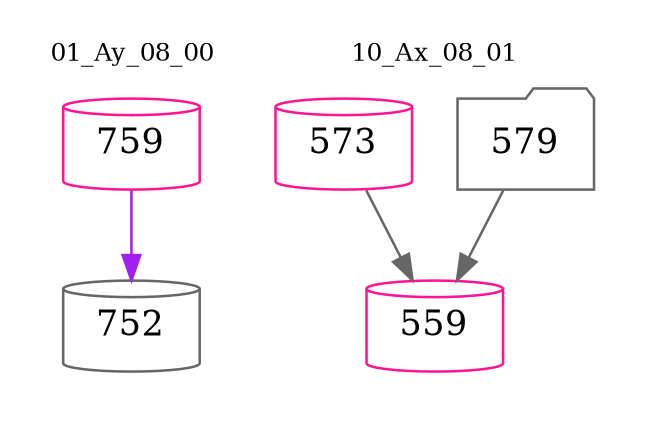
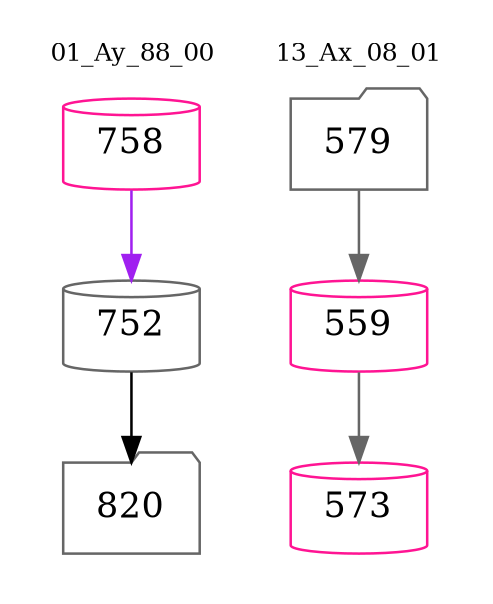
cluster "01_Ay_08_00": label "01_Ay_08_00" -> "01_Ay_88_00"
cluster "10_Ax_08_01": label "10_Ax_08_01" -> "13_Ax_08_01"
node "759": label "759" -> "758"
edge "573" -> "559": reversed
node "820": added
